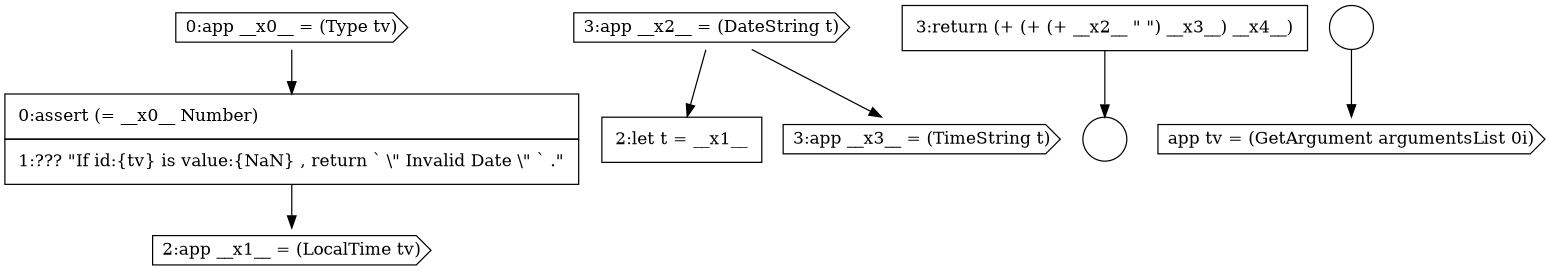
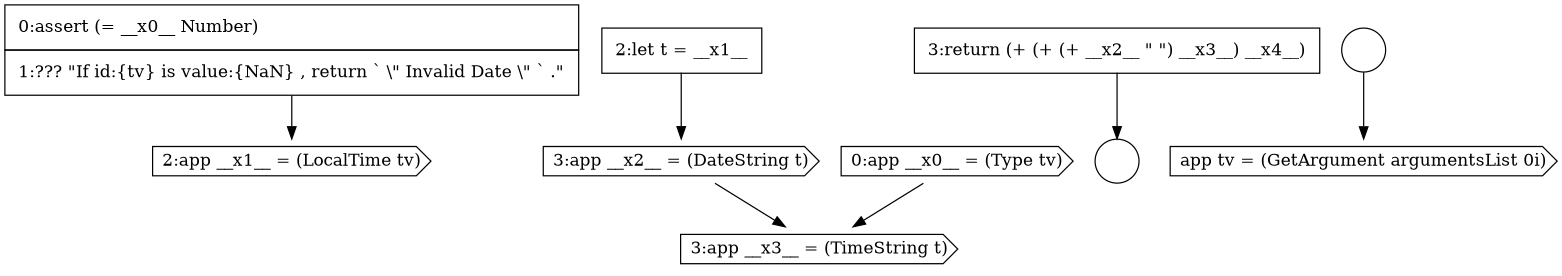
edge "0:app __x0__ = (Type tv)" -> "0:assert (= __x0__ Number)": now "0:app __x0__ = (Type tv)" -> "3:app __x3__ = (TimeString t)"
edge "3:app __x2__ = (DateString t)" -> "2:let t = __x1__": reversed
